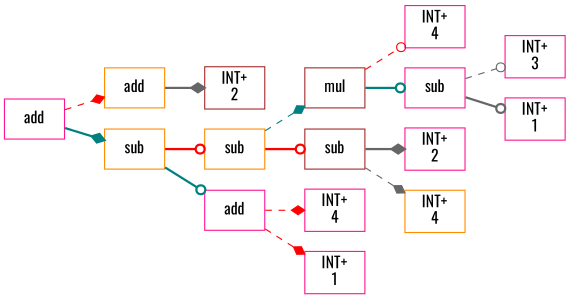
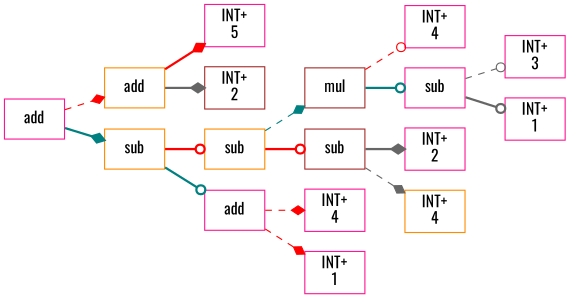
node "INT+ 5": added
